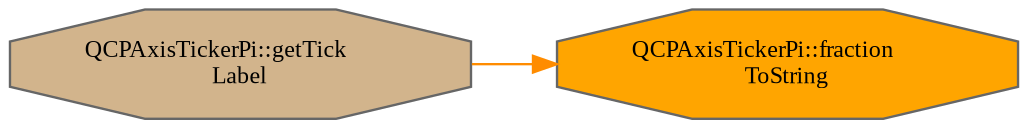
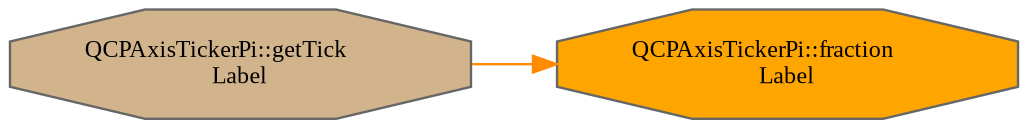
node "QCPAxisTickerPi::fraction ToString": label "QCPAxisTickerPi::fraction ToString" -> "QCPAxisTickerPi::fraction Label"
